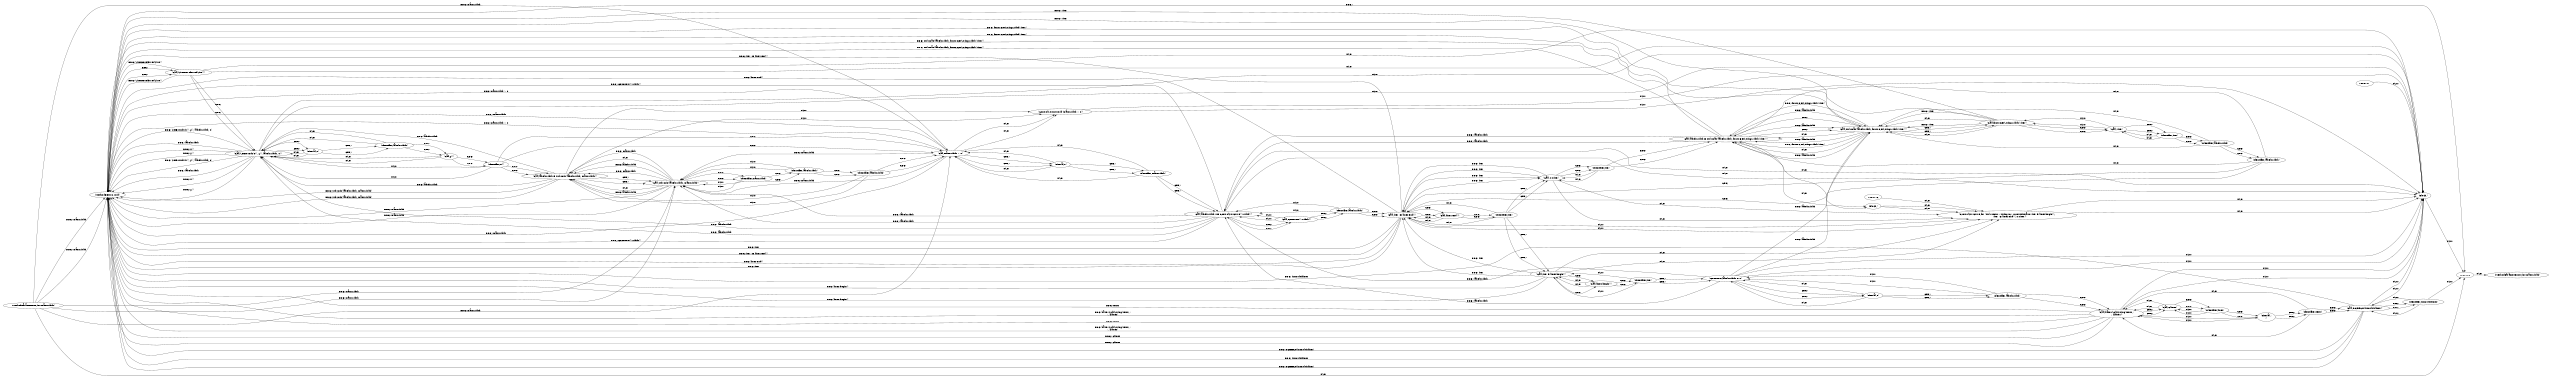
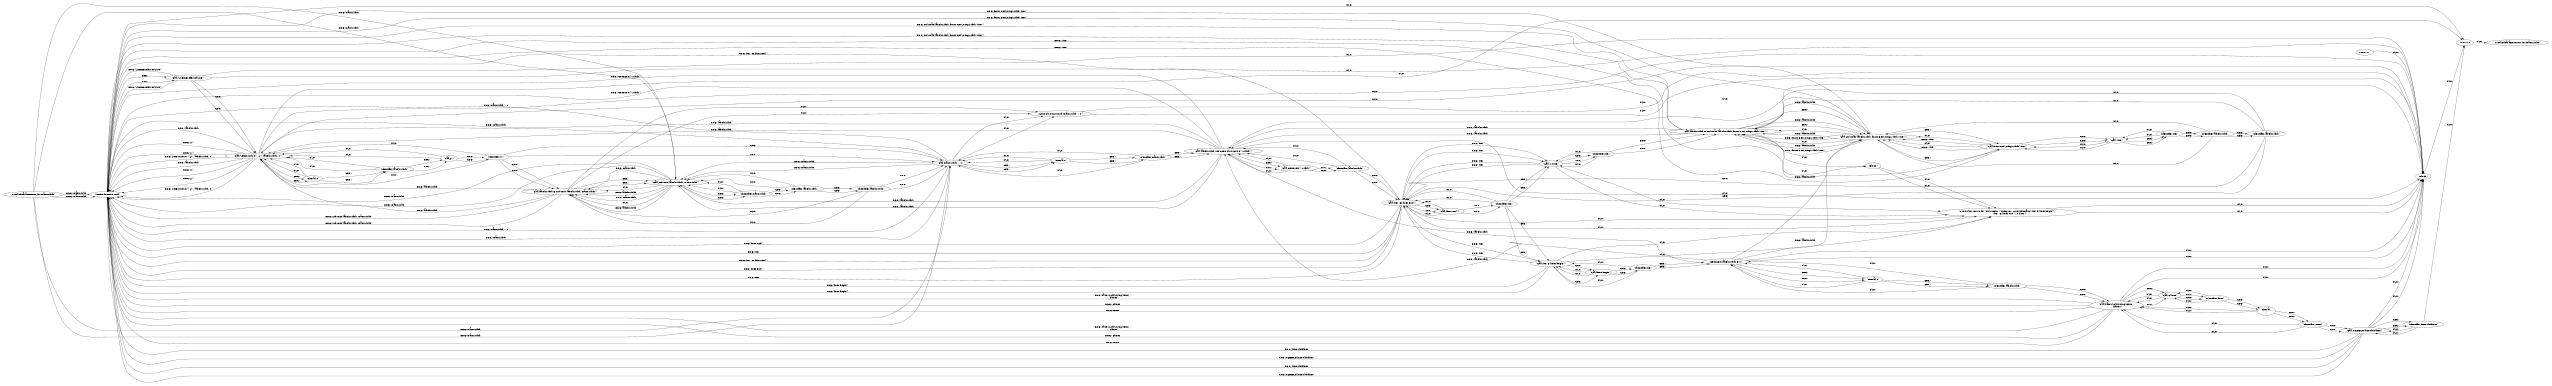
edge "(MethodReturn,void)" -> "1000100": label "DDG: " -> "AST: "
node "1000116": removed
edge "(MethodParameterIn,int max_width)" -> "1000100": now "(Call,SetBounds(x(), y(), label_width, 0))" -> "1000100"
